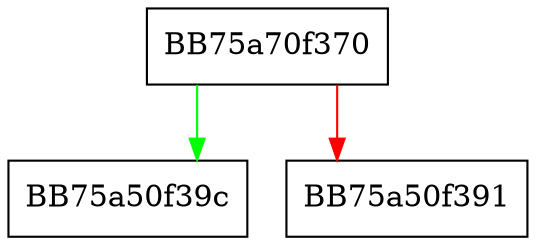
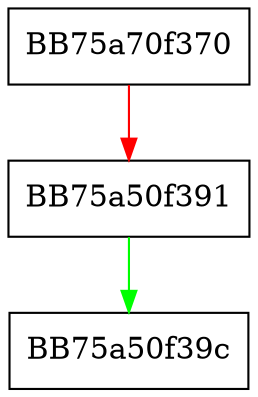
edge "BB75a70f370" -> "BB75a50f39c": now "BB75a50f391" -> "BB75a50f39c"
